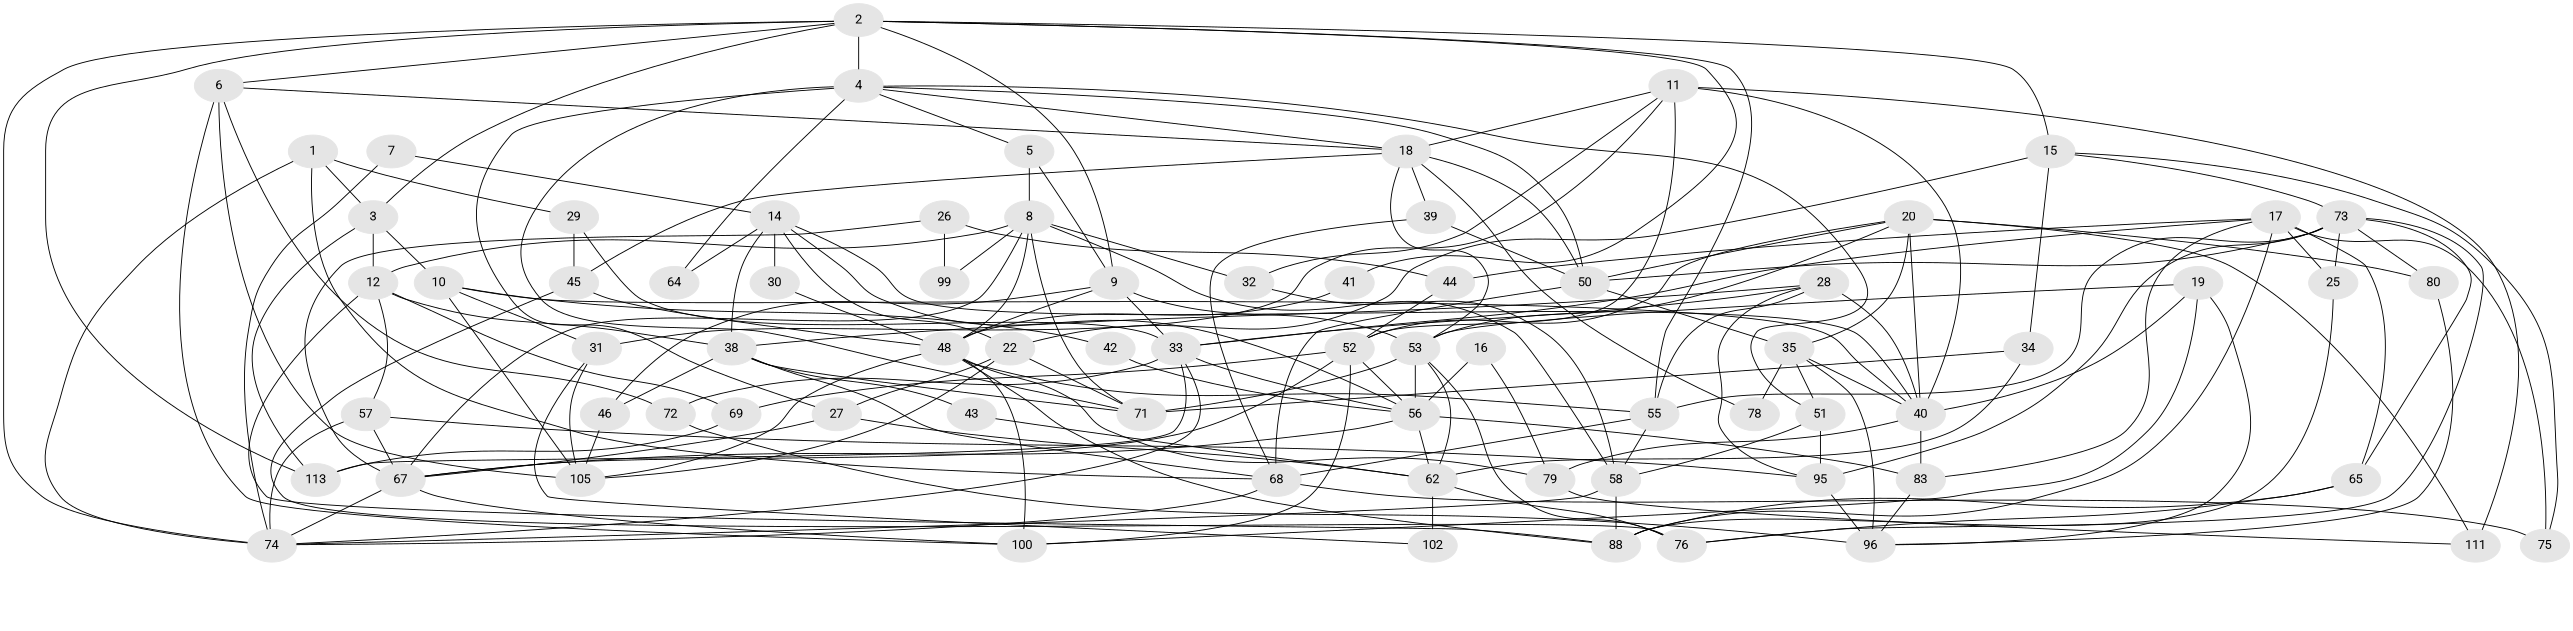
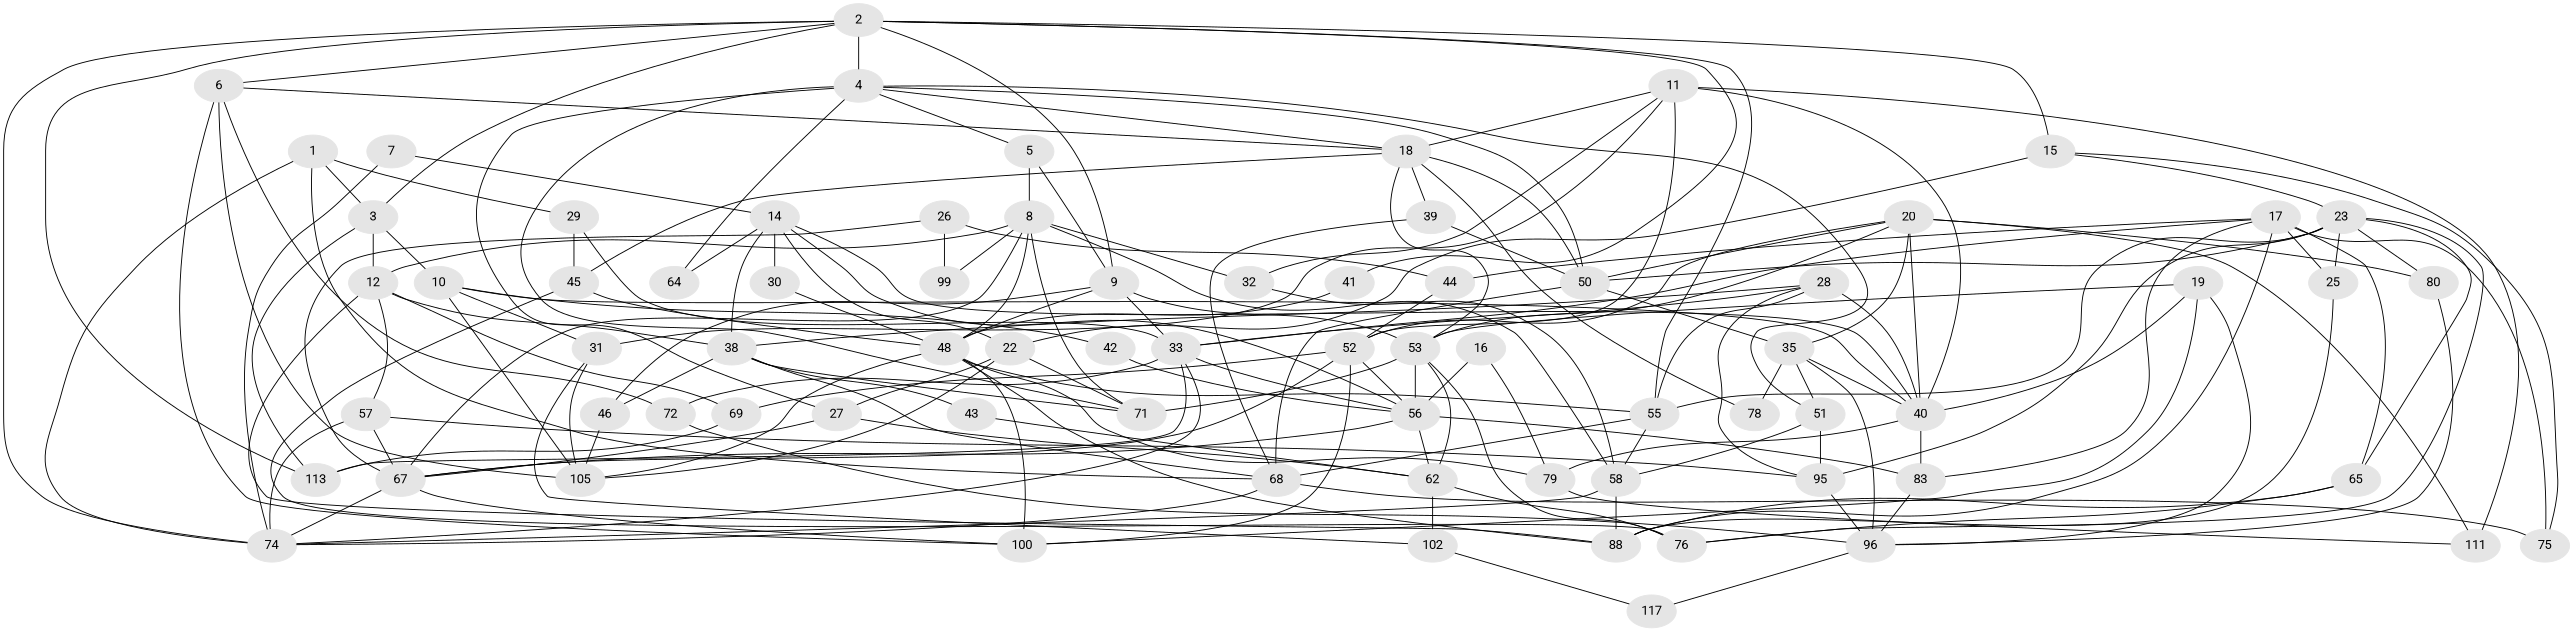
node "73": label "73" -> "23"
node "34": removed
node "117": added
